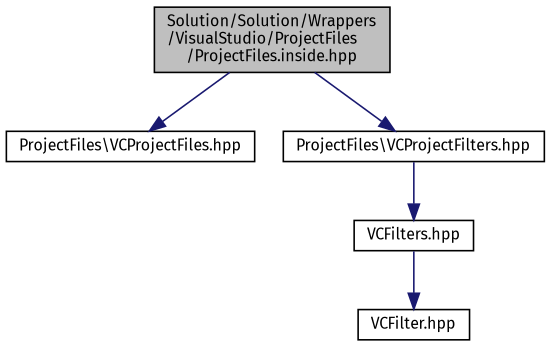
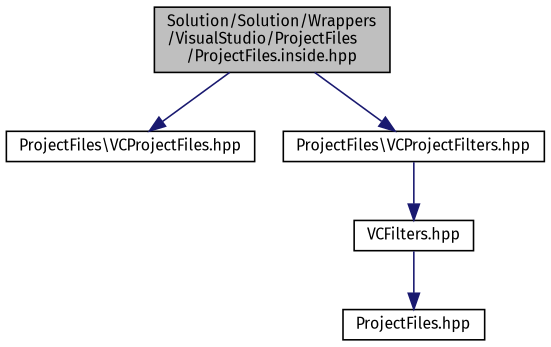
node "VCFilter.hpp": label "VCFilter.hpp" -> "ProjectFiles.hpp"
